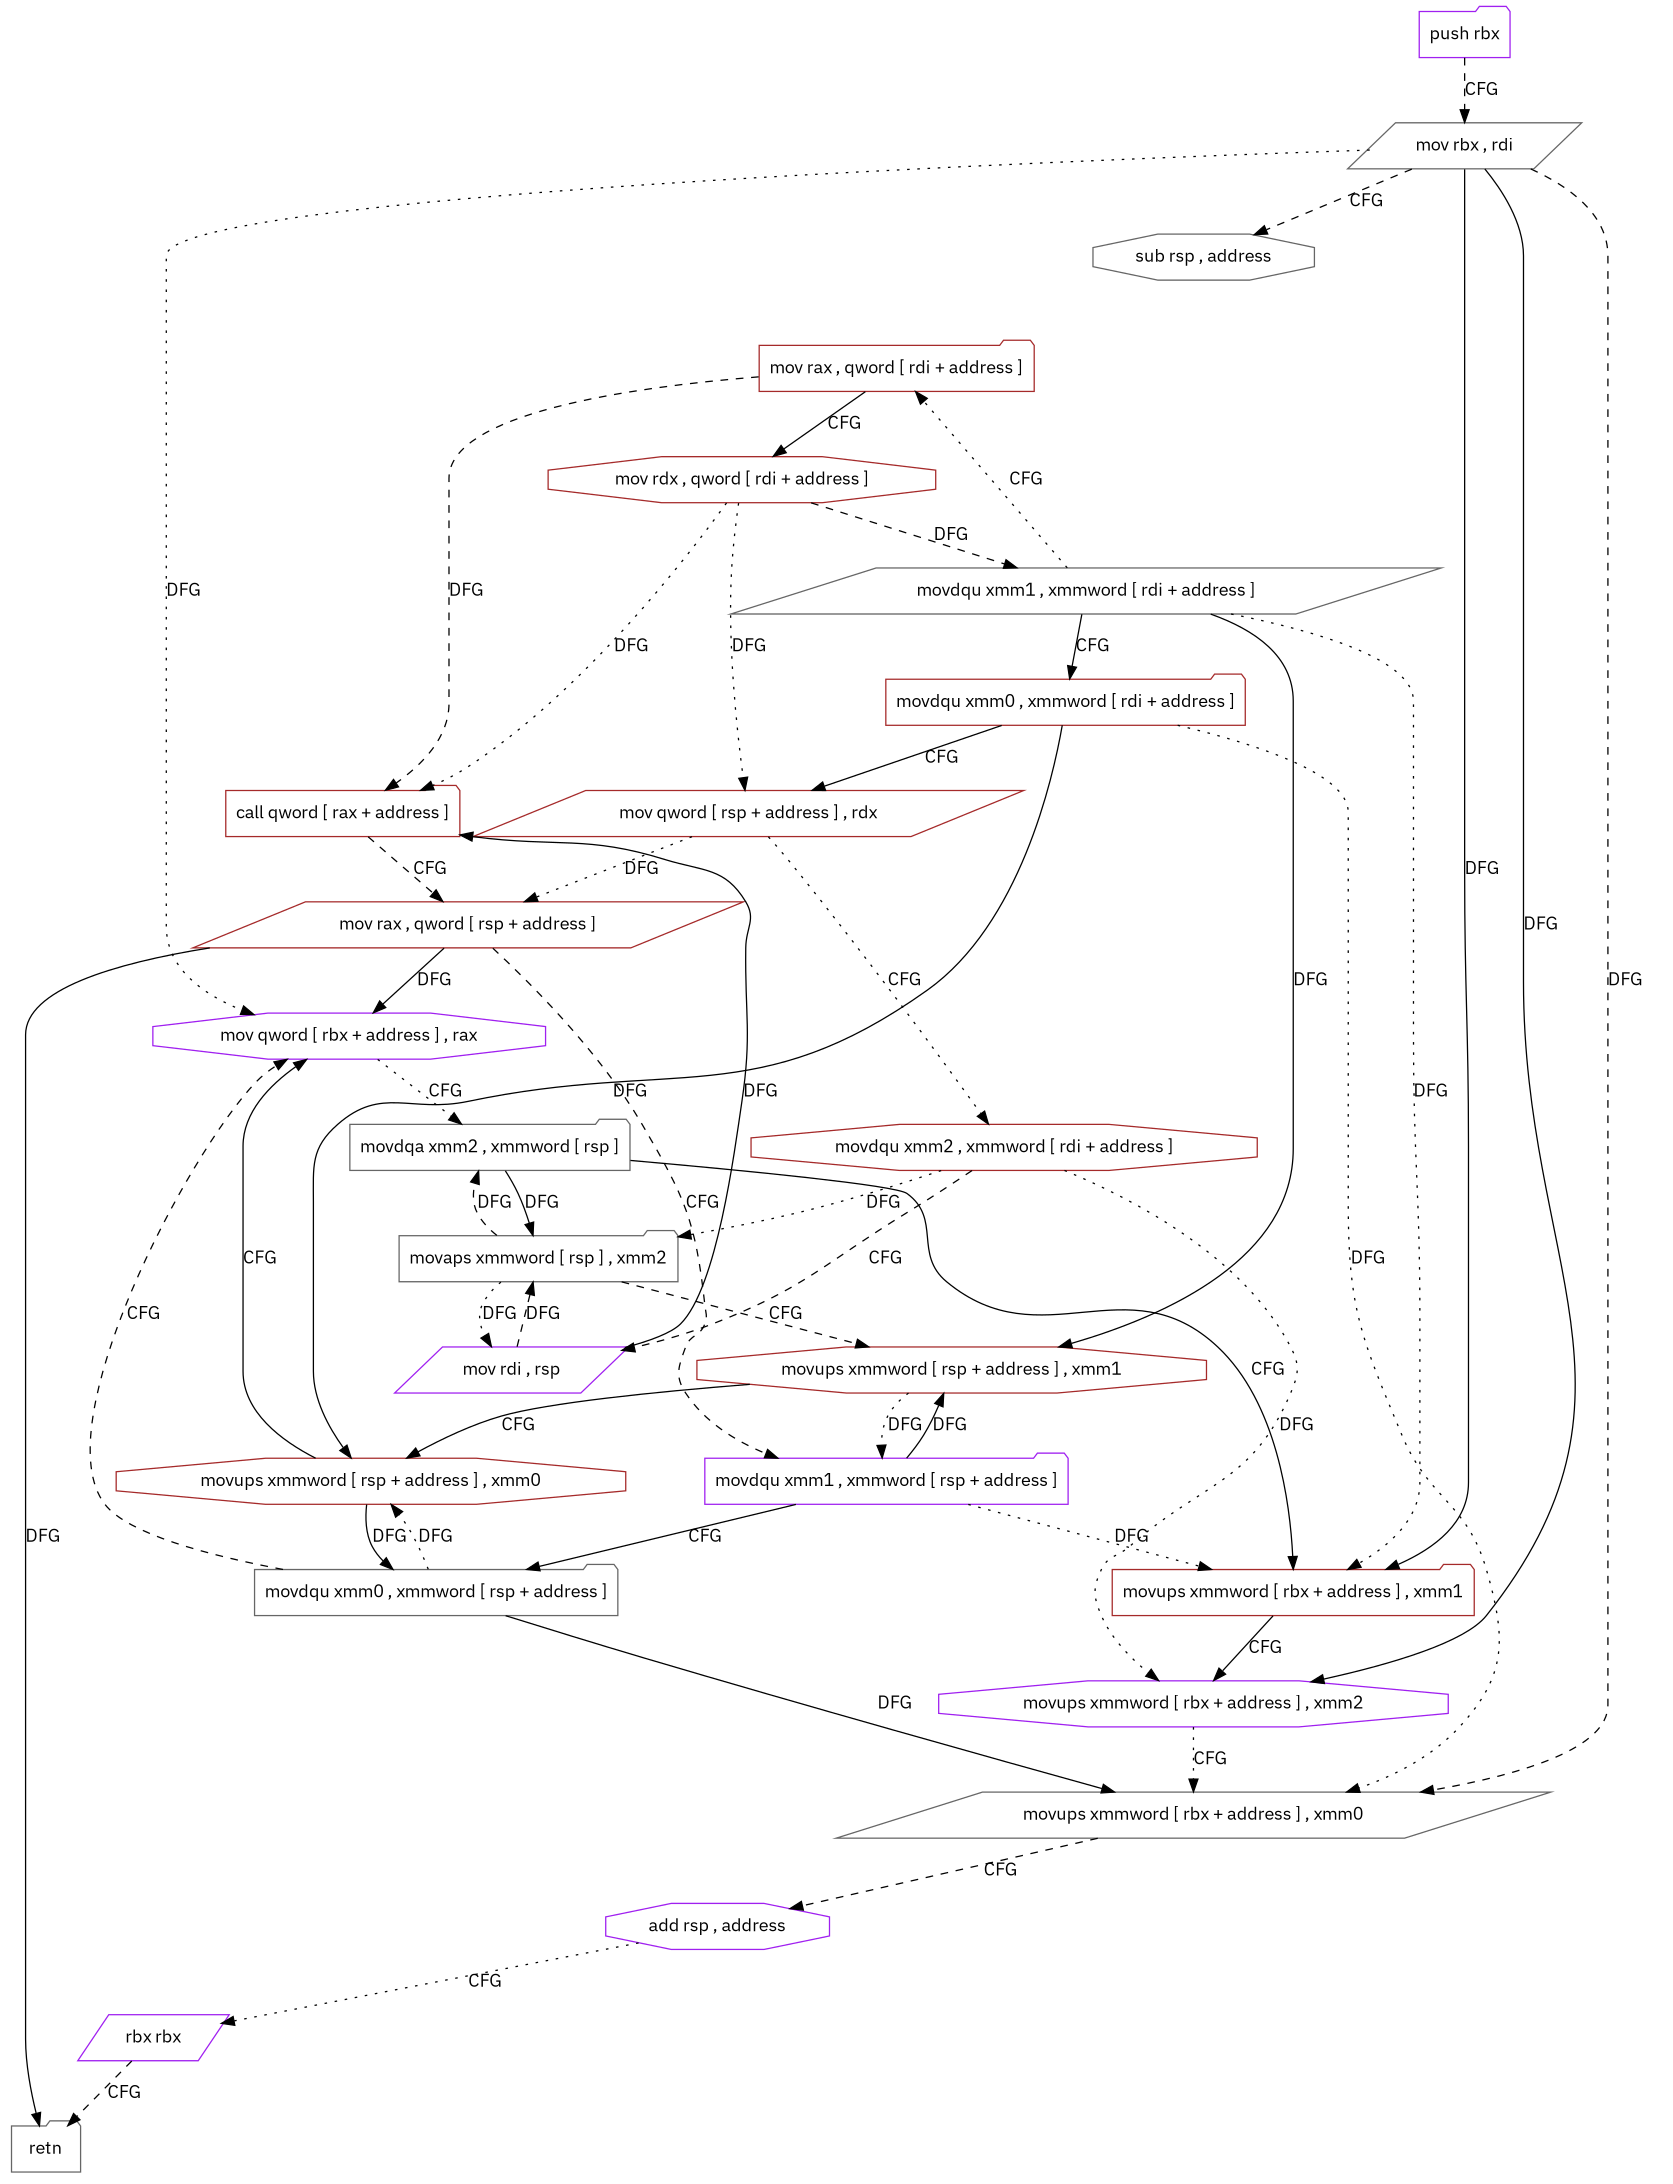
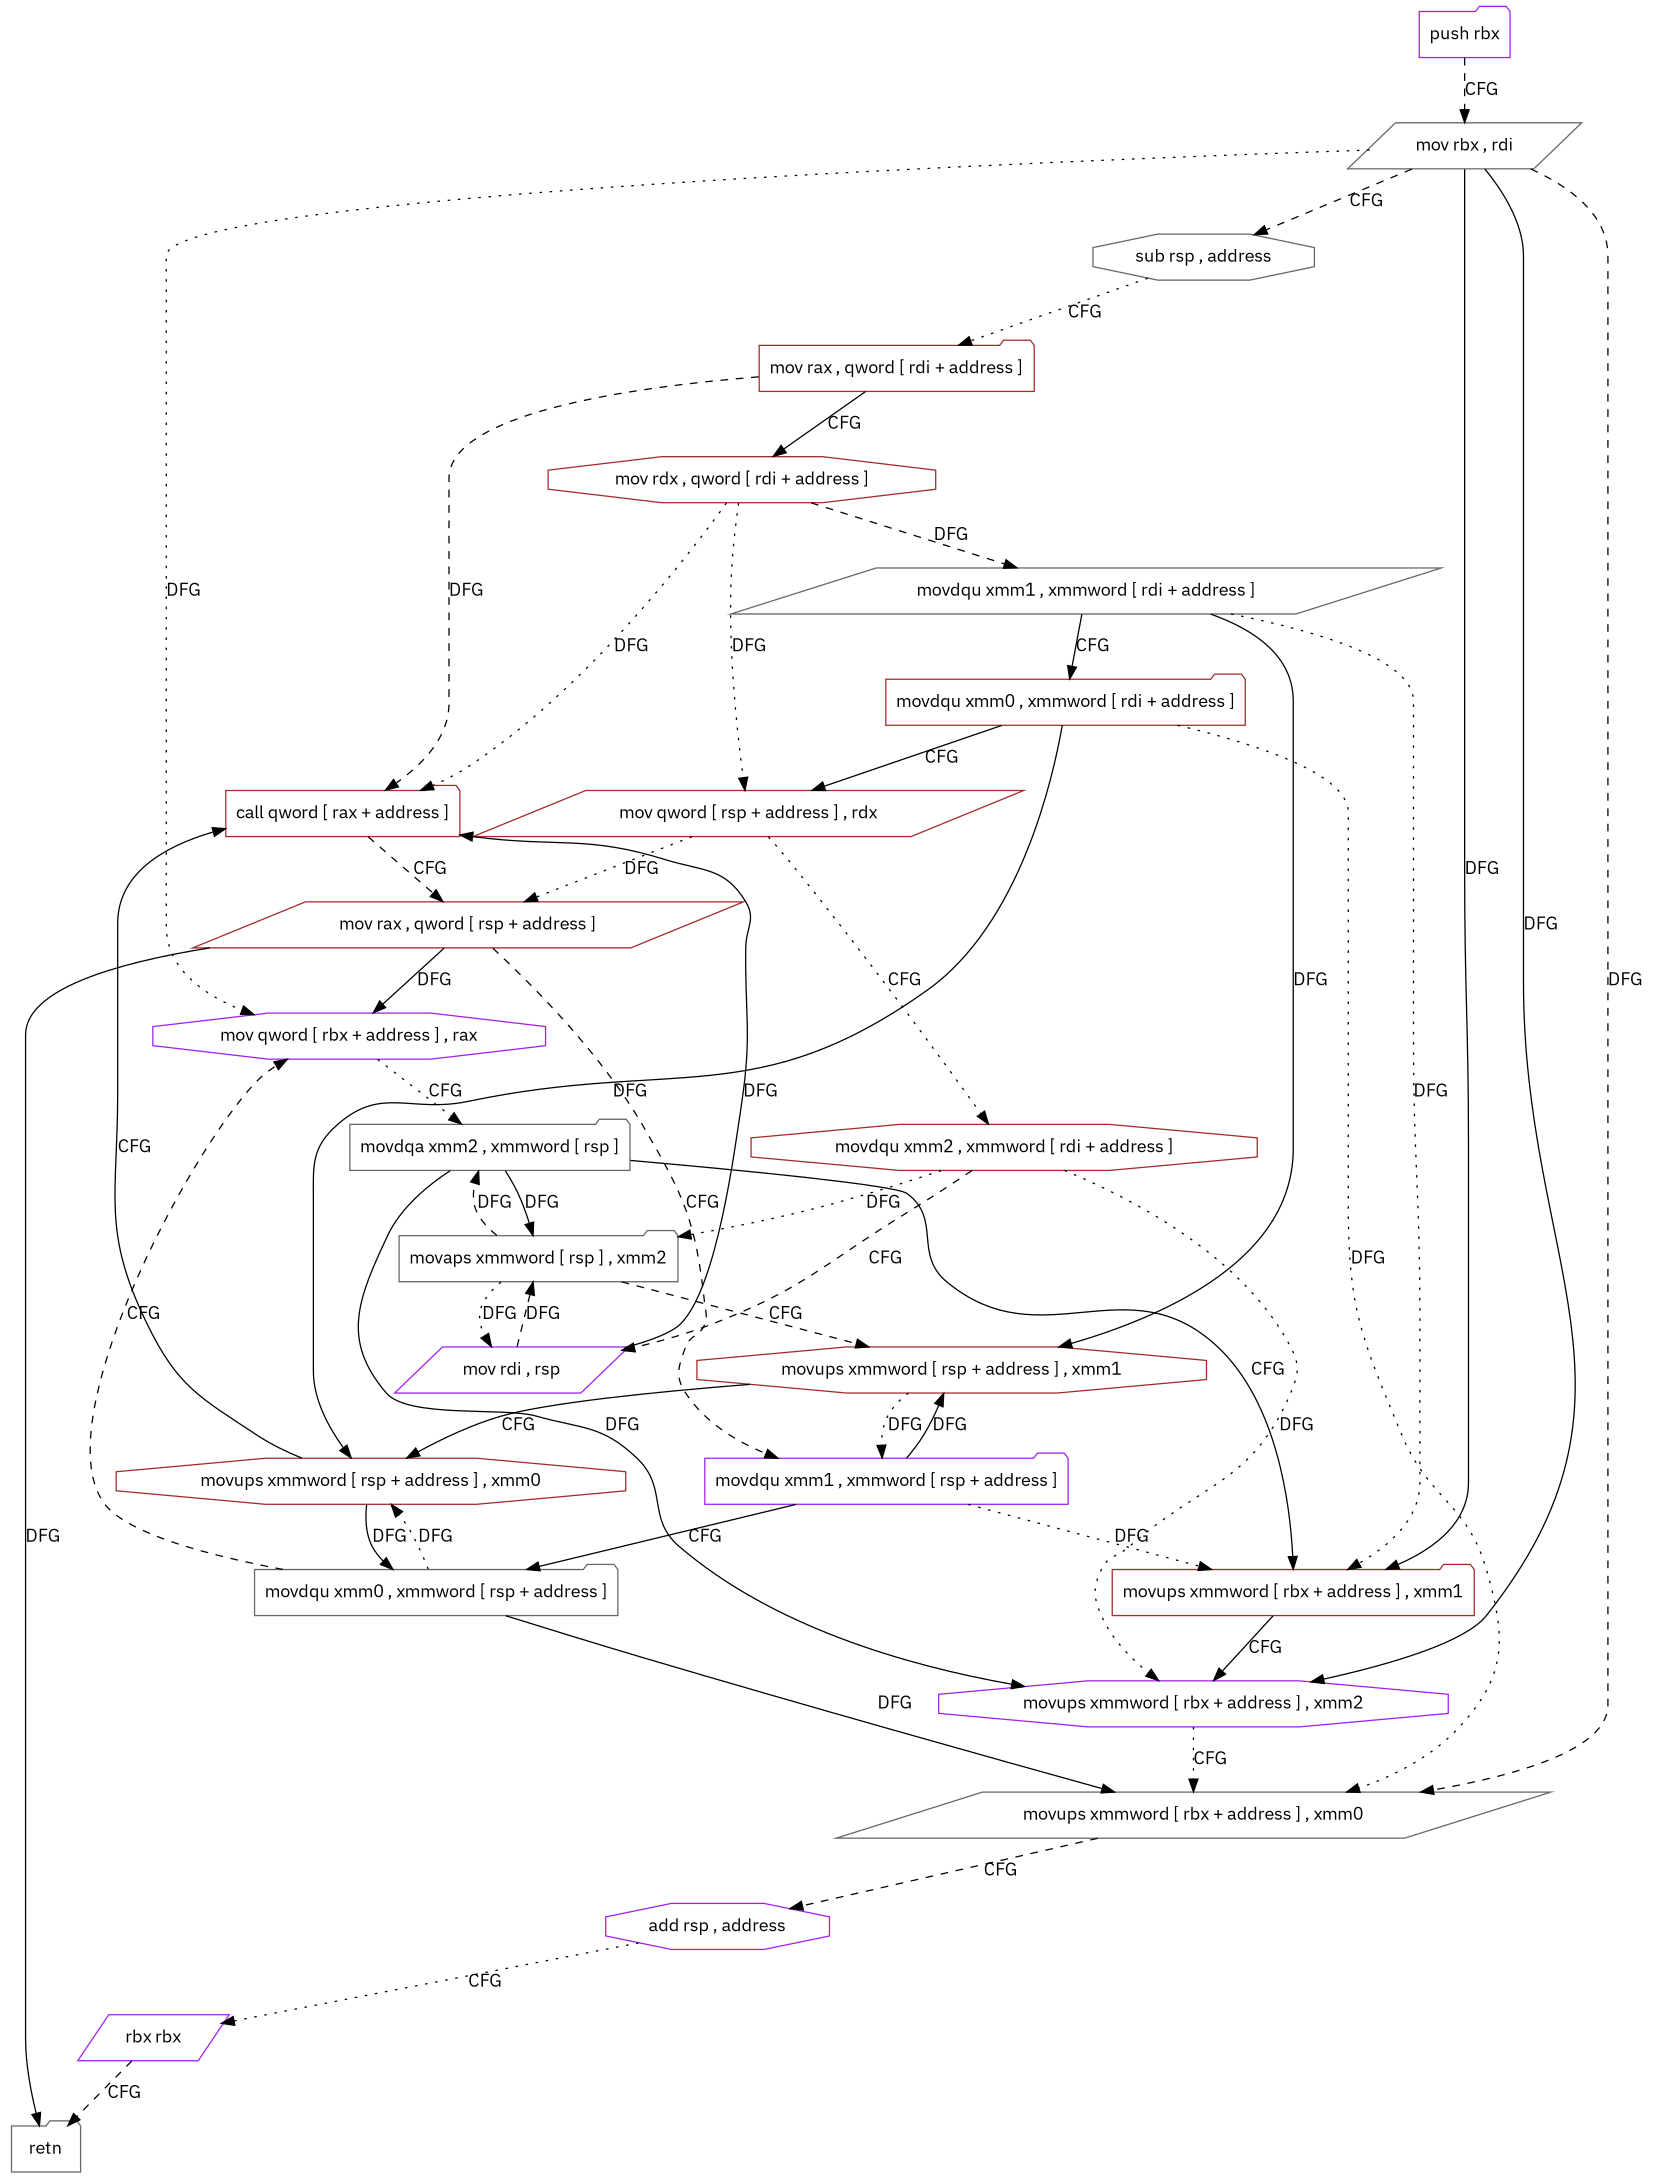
edge "movdqu xmm1 , xmmword [ rdi + address ]" -> "mov rax , qword [ rdi + address ]": now "sub rsp , address" -> "mov rax , qword [ rdi + address ]"
edge "movups xmmword [ rsp + address ] , xmm0" -> "mov qword [ rbx + address ] , rax": now "movups xmmword [ rsp + address ] , xmm0" -> "call qword [ rax + address ]"
edge "movdqa xmm2 , xmmword [ rsp ]" -> "movups xmmword [ rbx + address ] , xmm2": added, label "DFG"
